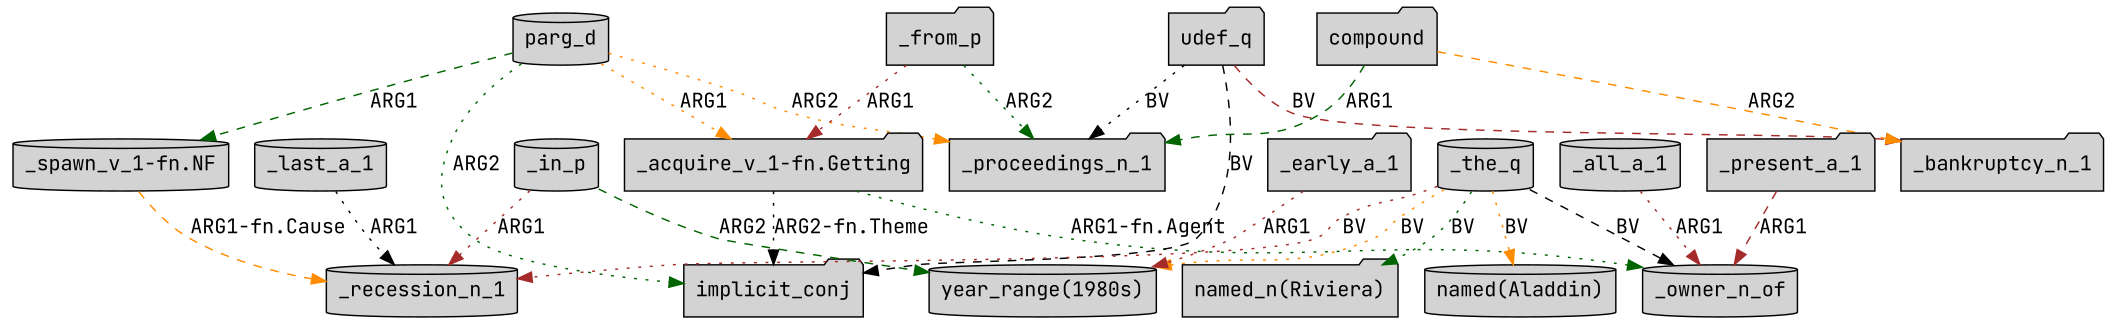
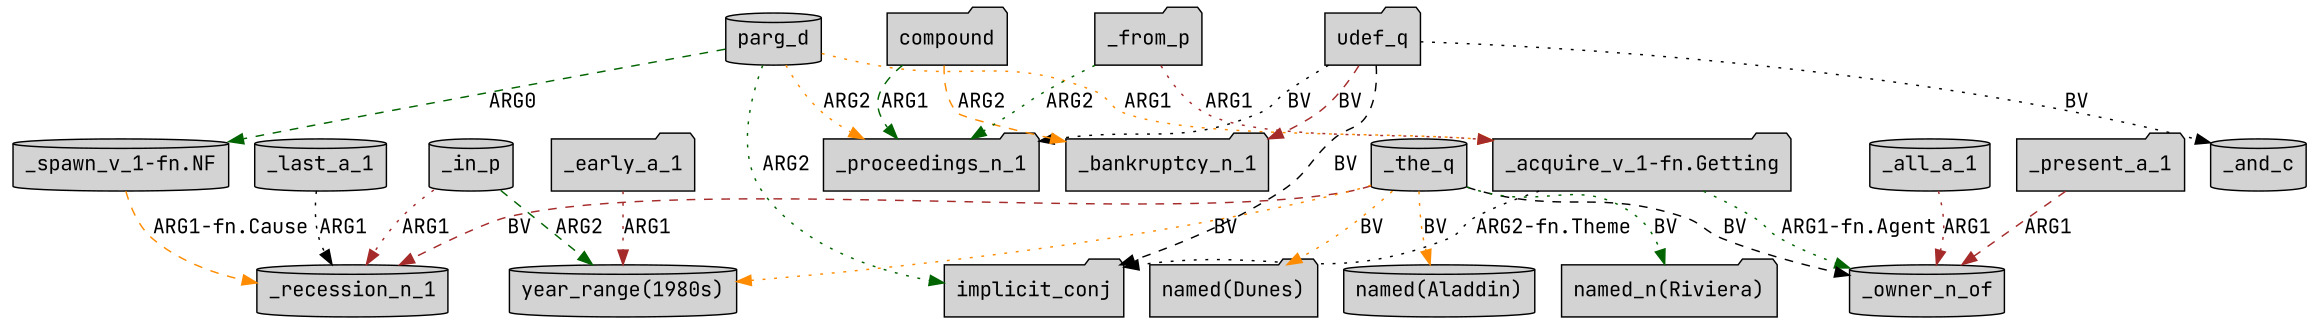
edge "parg_d" -> "_spawn_v_1-fn.NF": label "ARG1" -> "ARG0"
node "_and_c": added
edge "_the_q" -> "_recession_n_1": style dotted -> dashed
node "named(Dunes)": added
